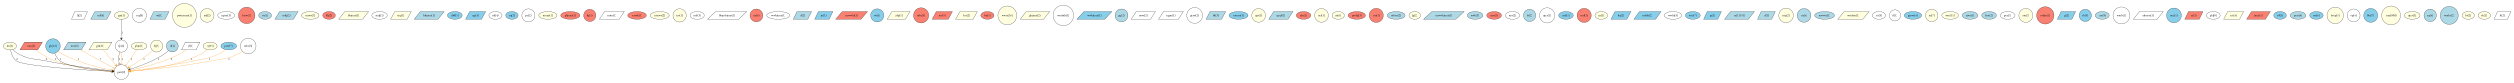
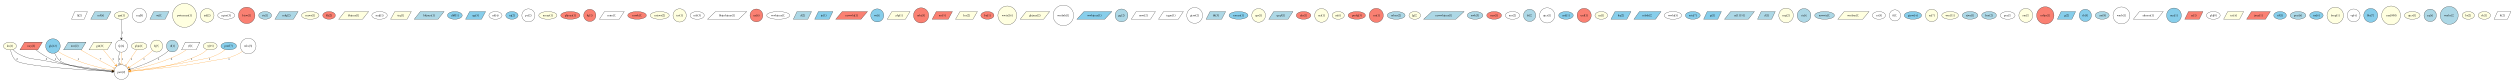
edge "nuy(2)" -> "part(2)": color darkorange -> black
